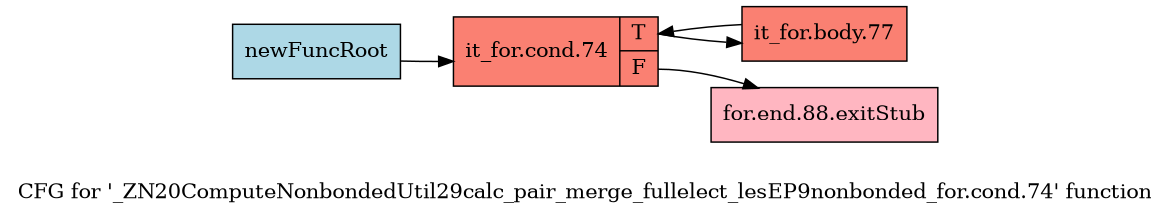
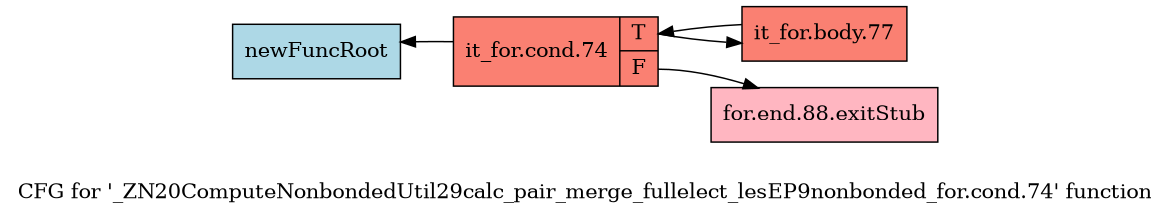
edge "newFuncRoot" -> "it_for.cond.74": reversed
